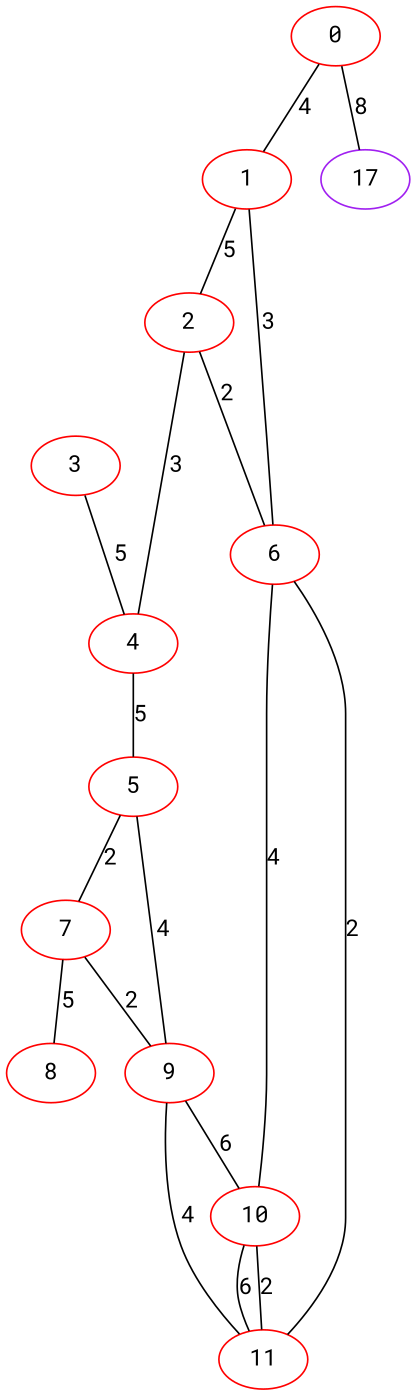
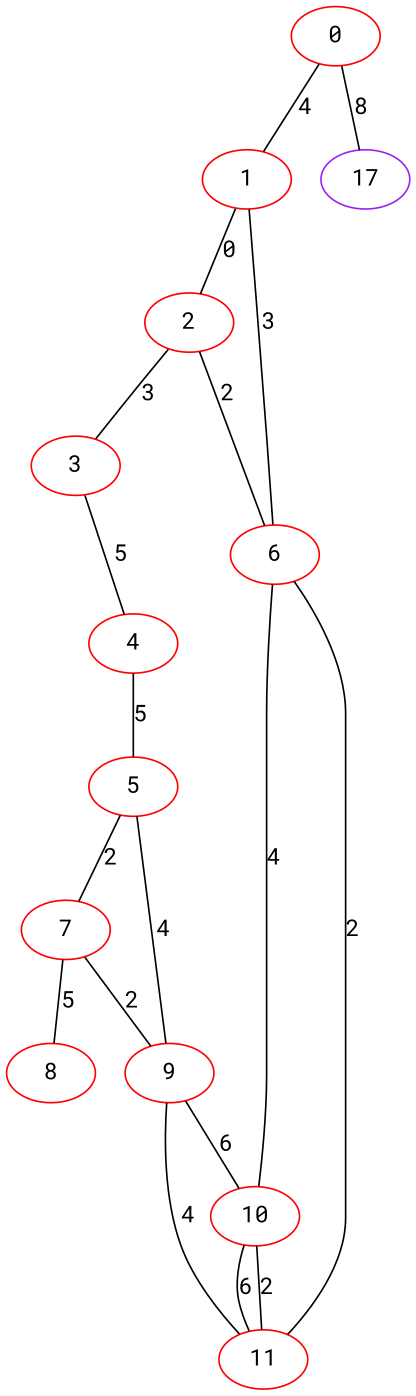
edge "1" -- "2": label "5" -> "0"
edge "2" -- "4": now "2" -- "3"
